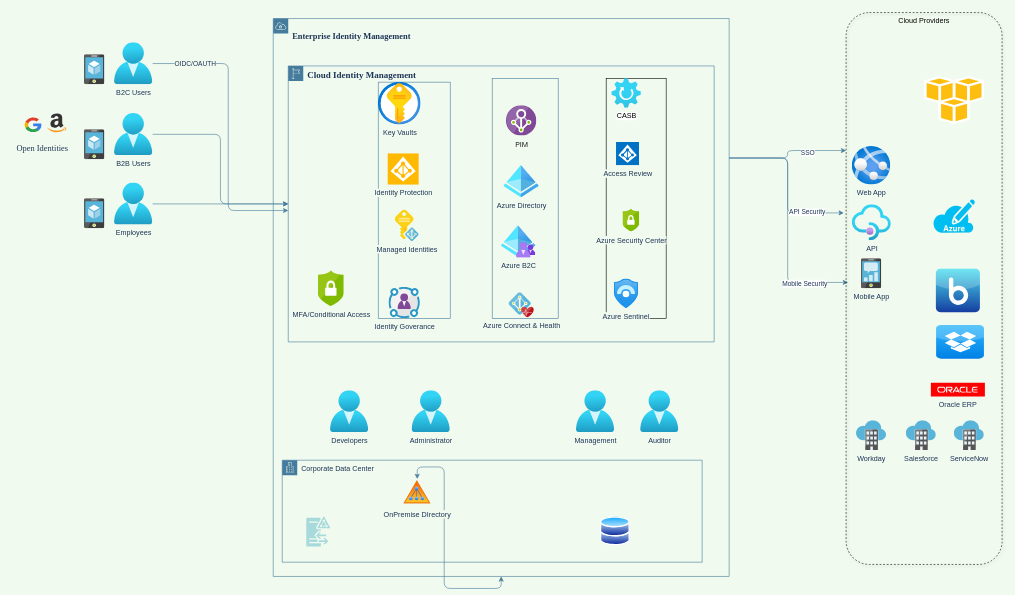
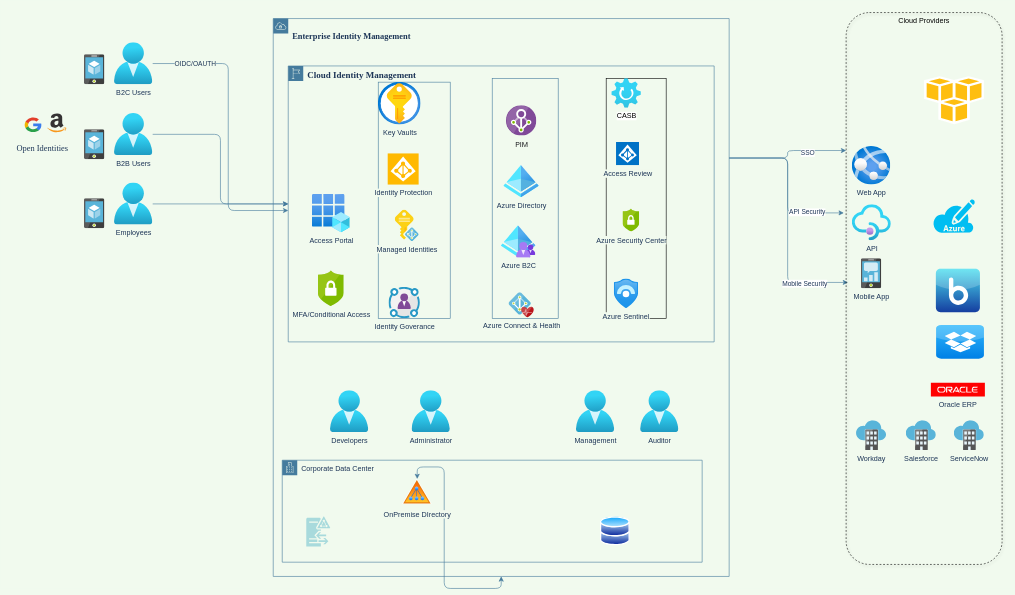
node "Access Portal": added
